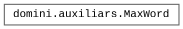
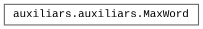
node "domini.auxiliars.MaxWord": label "domini.auxiliars.MaxWord" -> "auxiliars.auxiliars.MaxWord"
